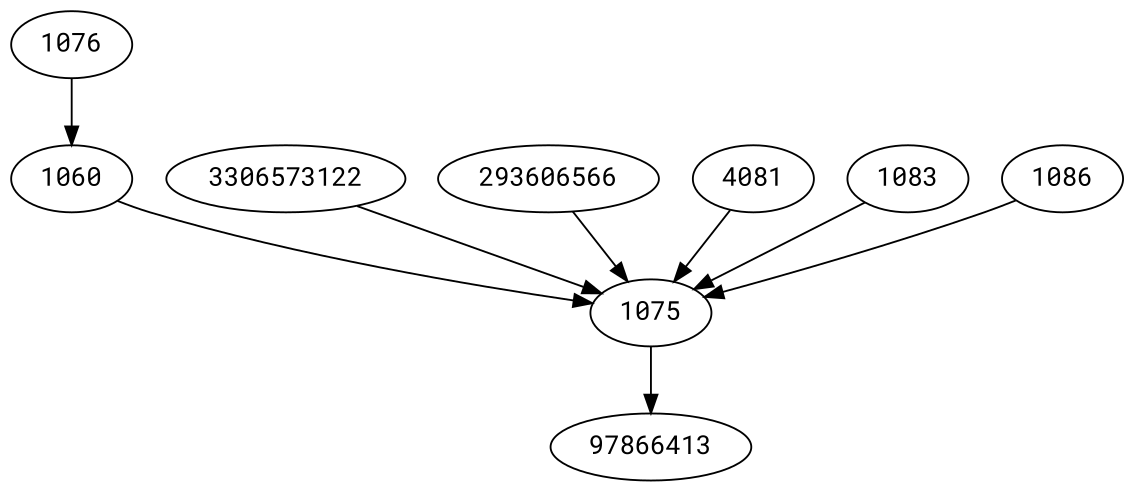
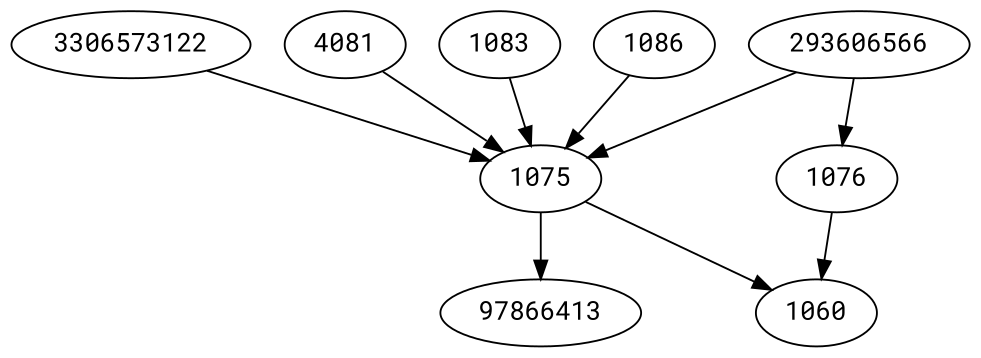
edge "293606566" -> "1076": added
edge "1060" -> "1075": reversed
